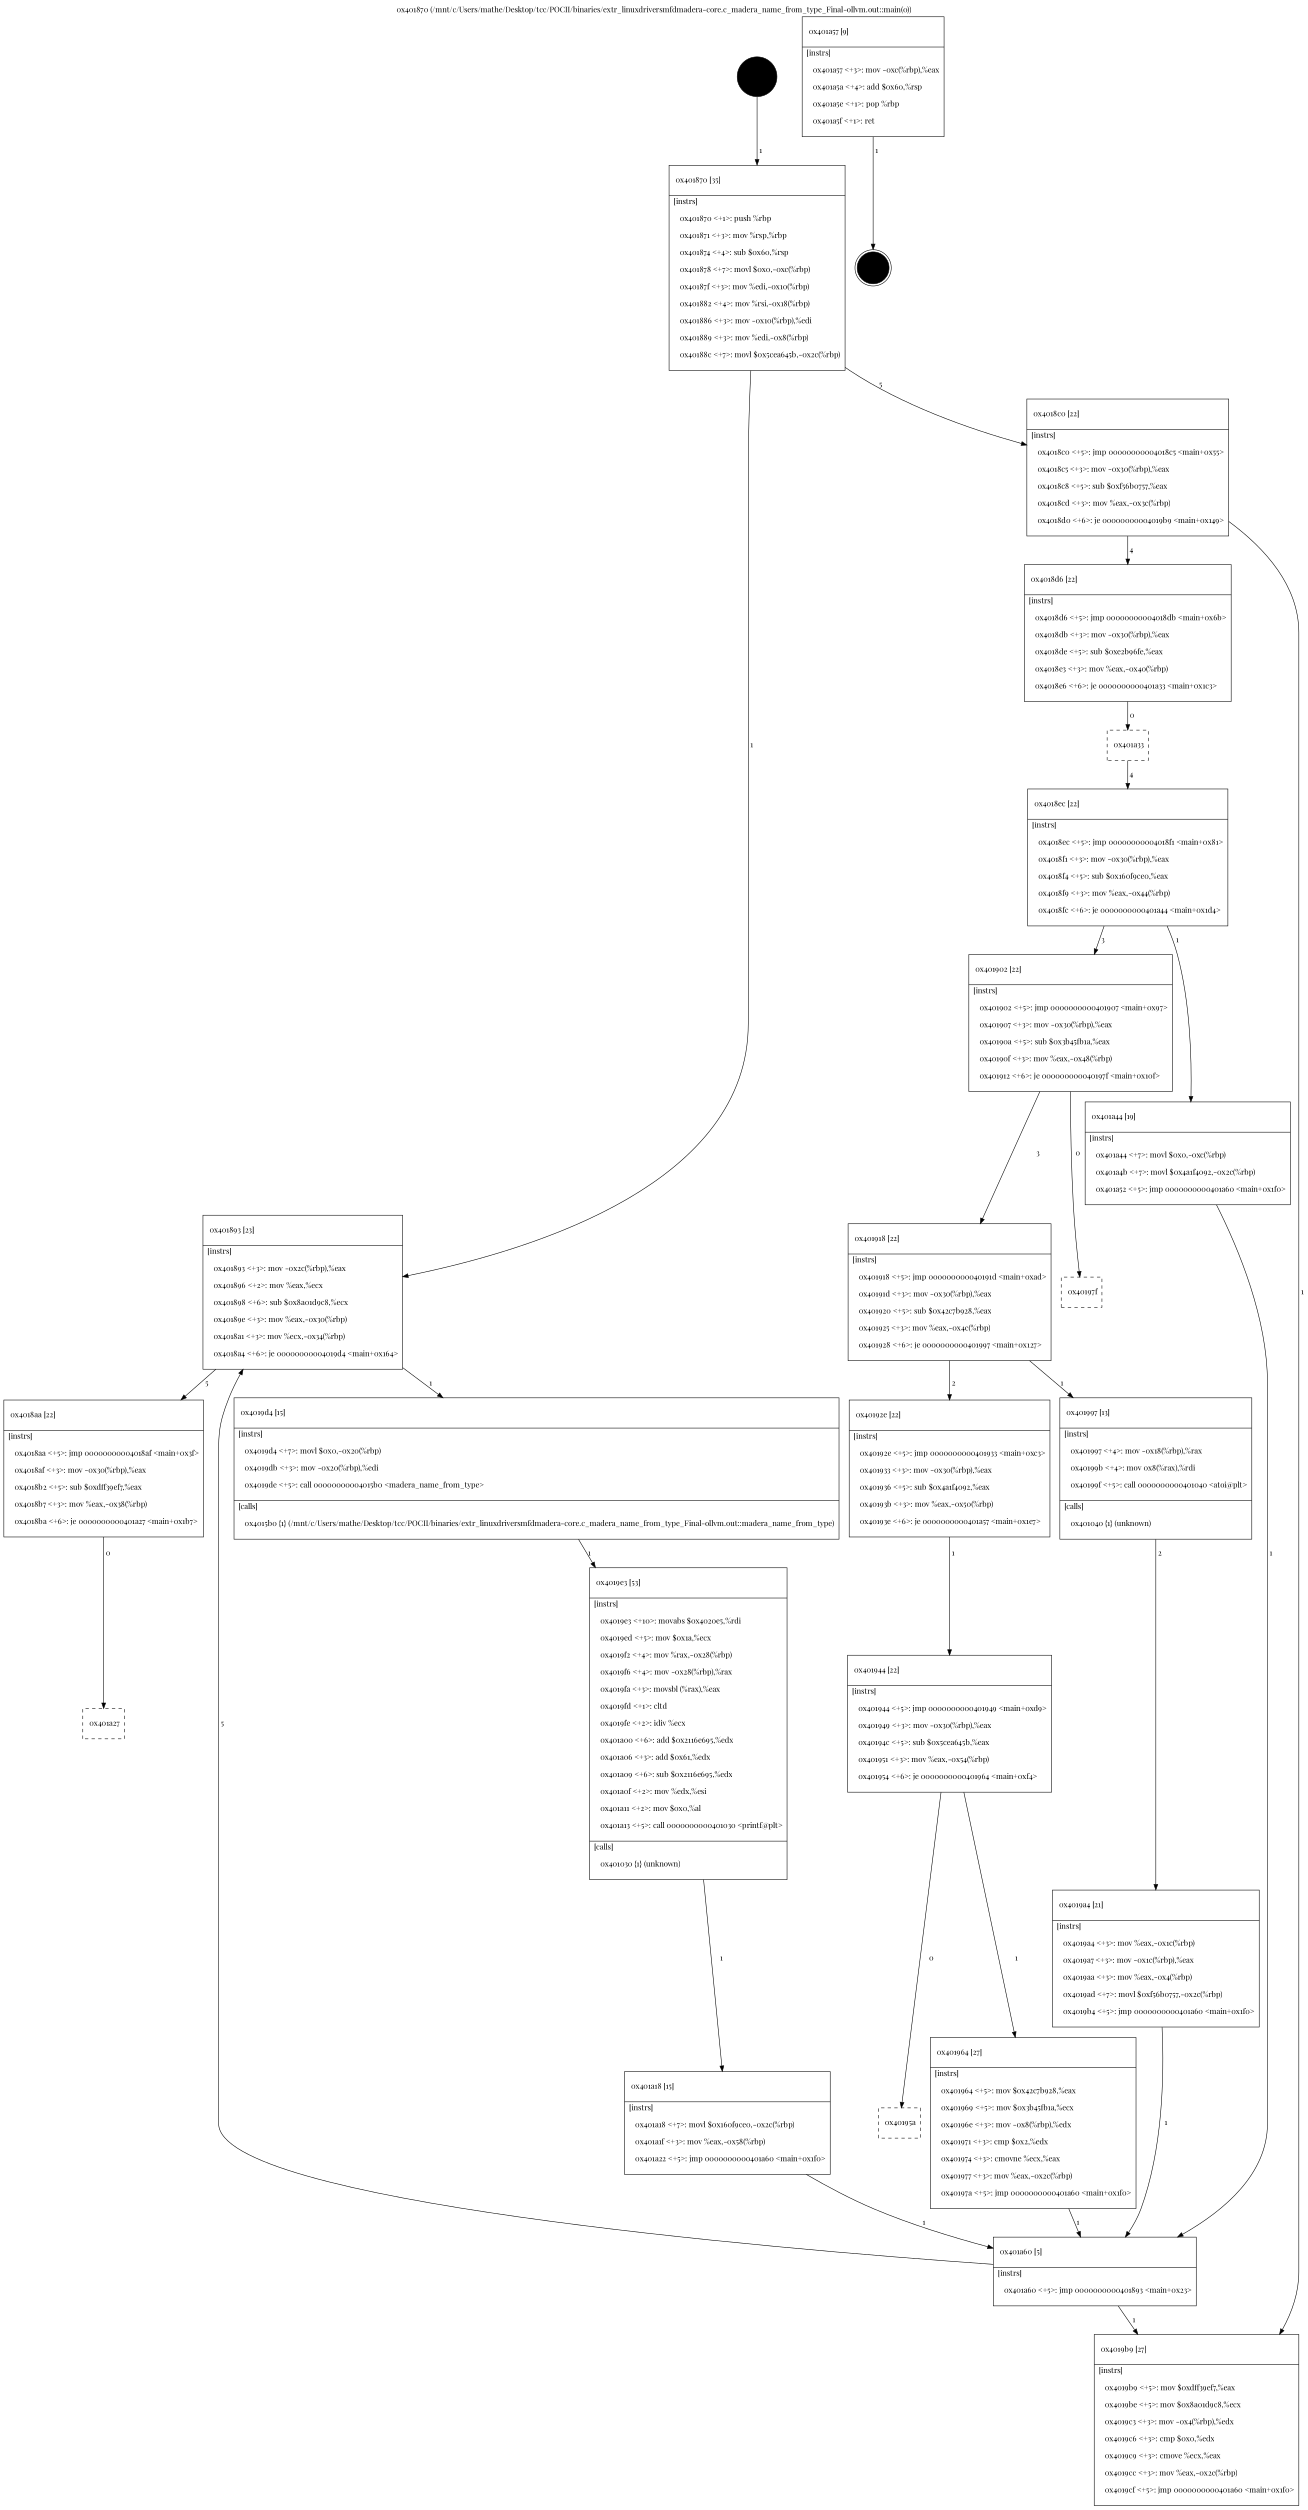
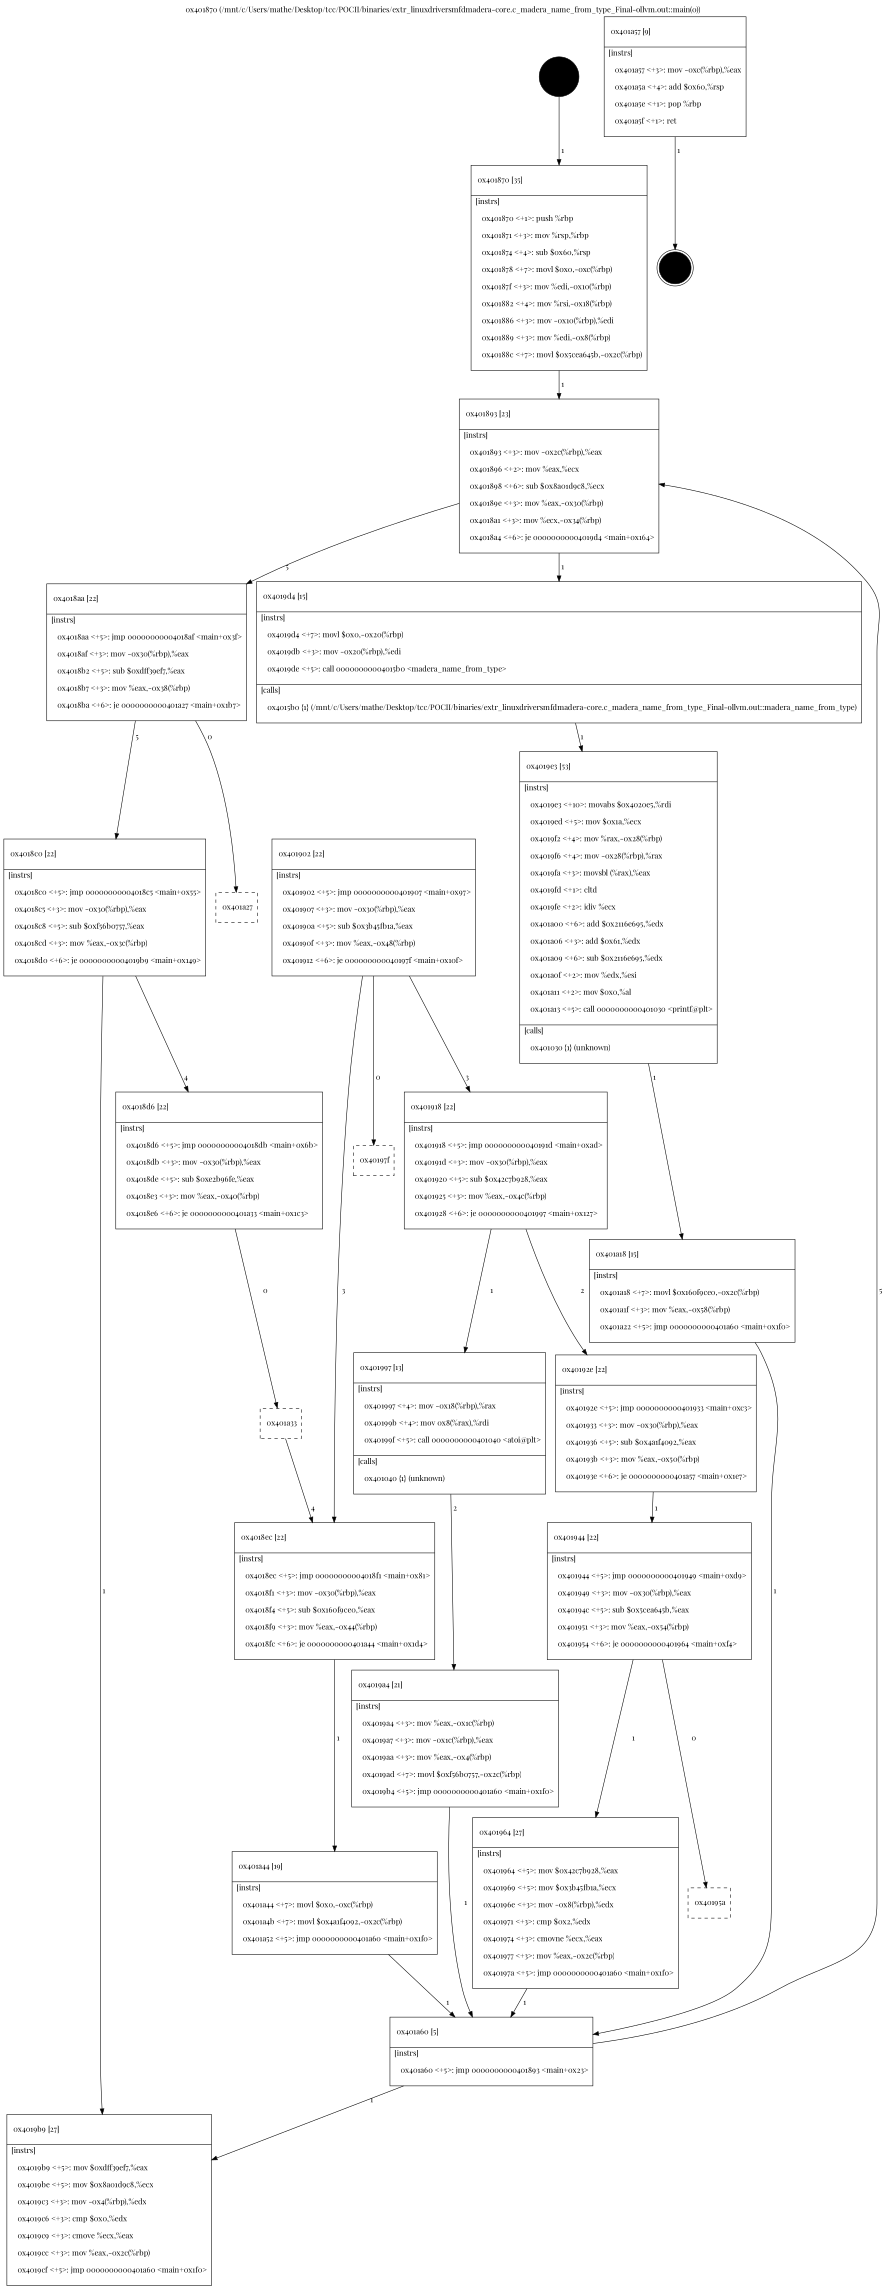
edge "0x401870 [35]" -> "0x4018c0 [22]": now "0x4018aa [22]" -> "0x4018c0 [22]"
edge "0x4018ec [22]" -> "0x401902 [22]": reversed
